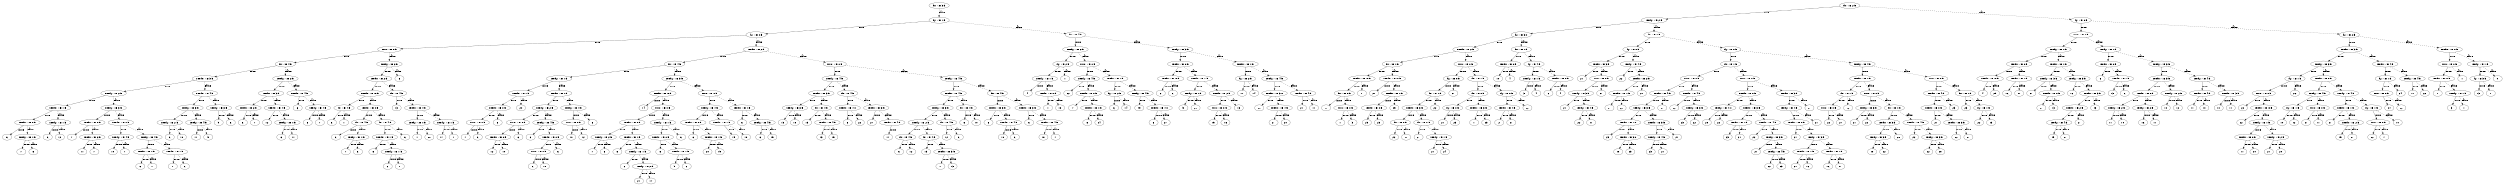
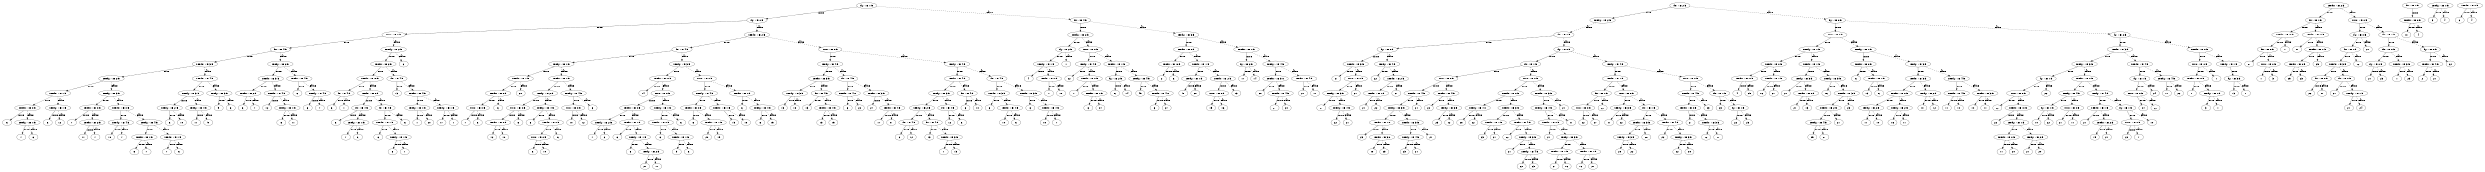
node "dx' <= 3.5": removed
node "dy' <= 3.0": removed
node "dy' <= 4.5": removed
node "0": removed
node "8": added
